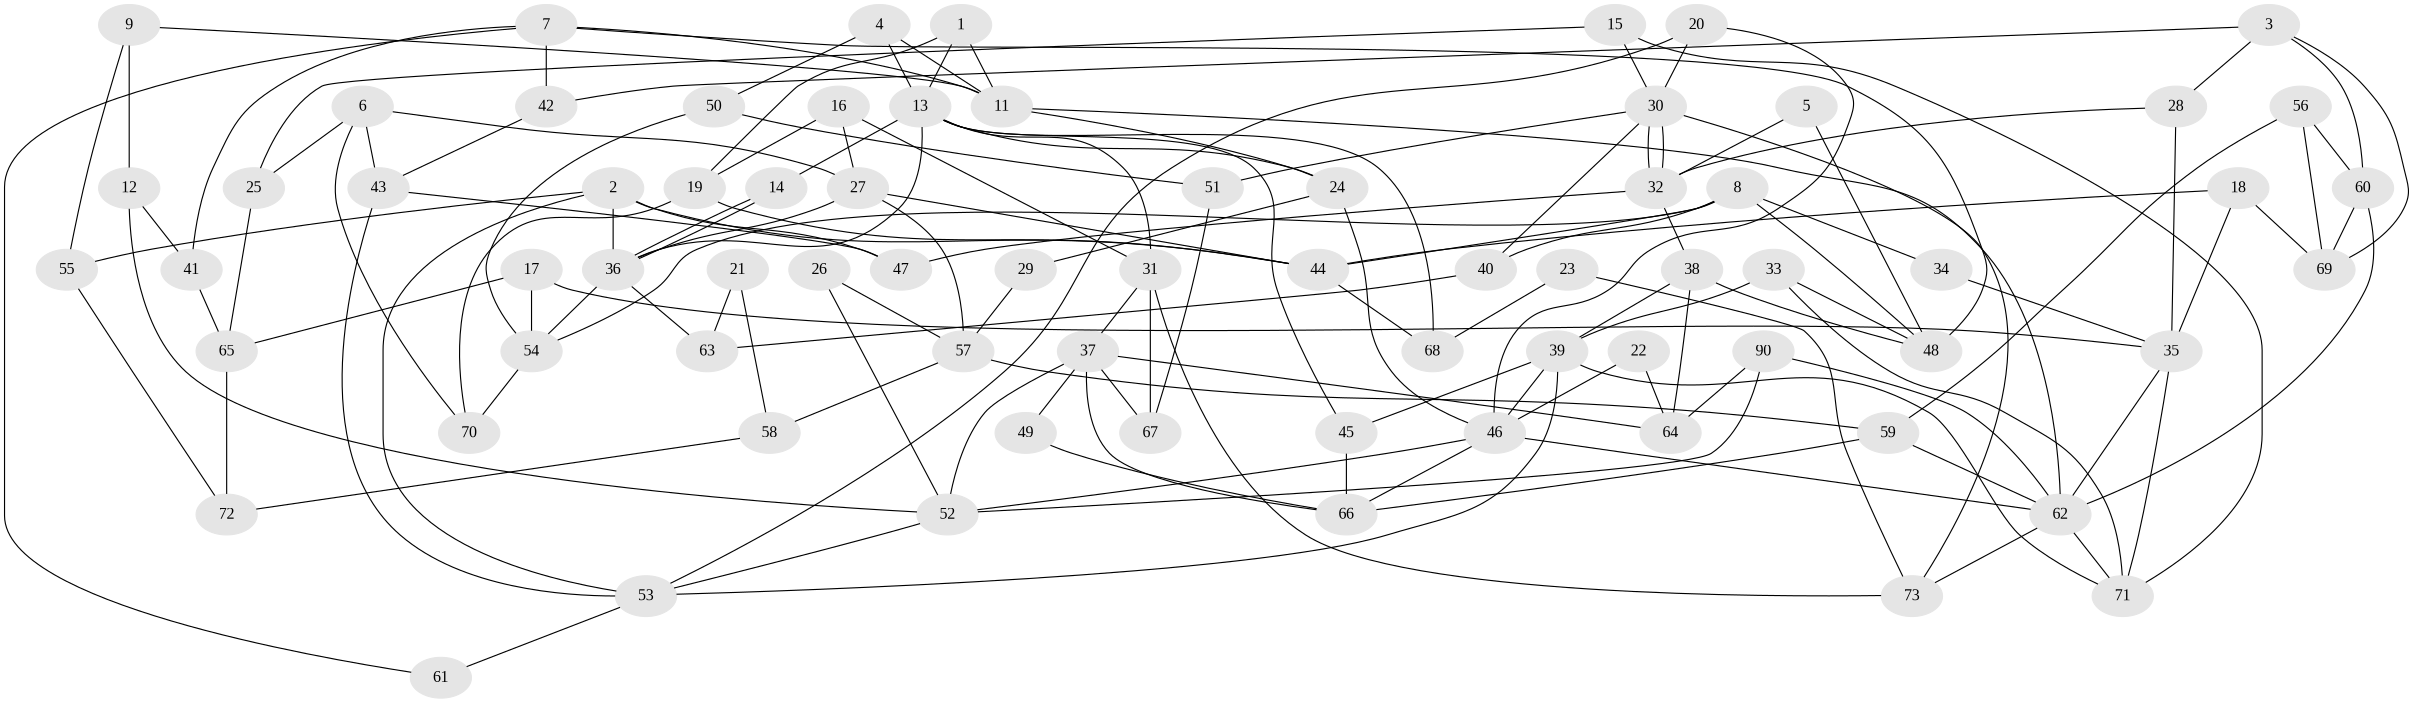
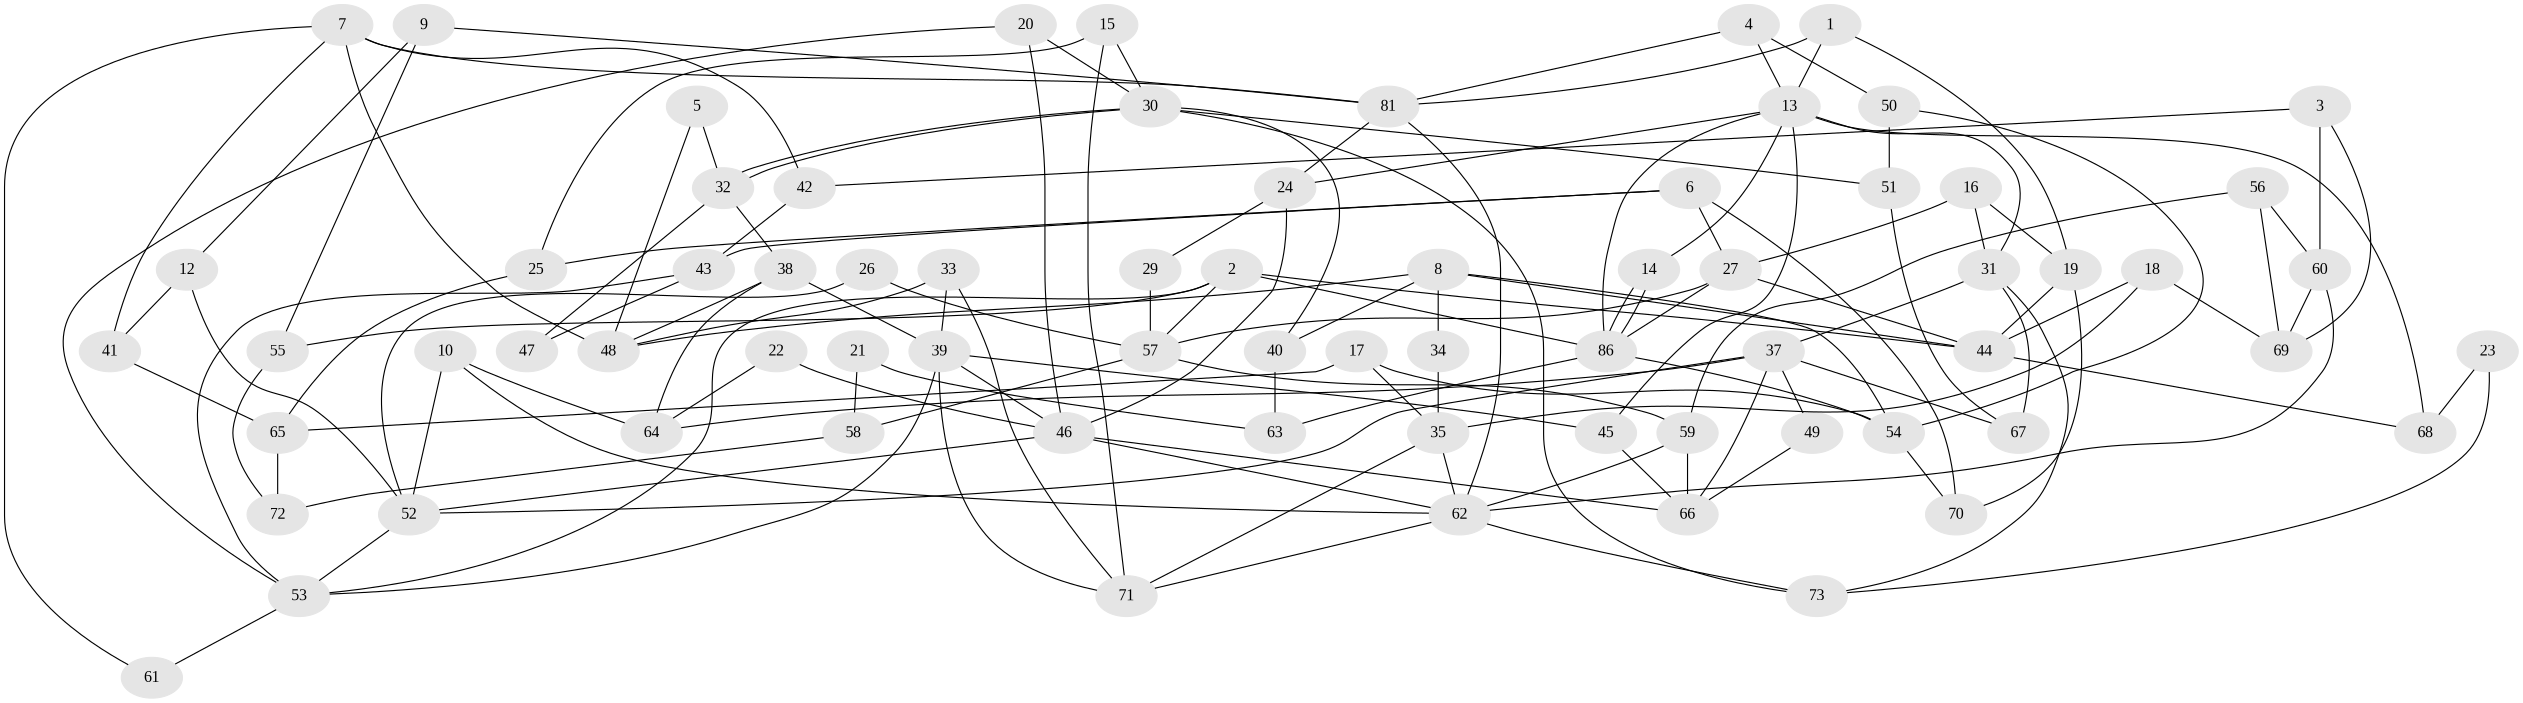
node "11": label "11" -> "81"
node "28": removed
edge "2" -- "47": now "2" -- "57"
node "36": label "36" -> "86"
node "90": label "90" -> "10"
